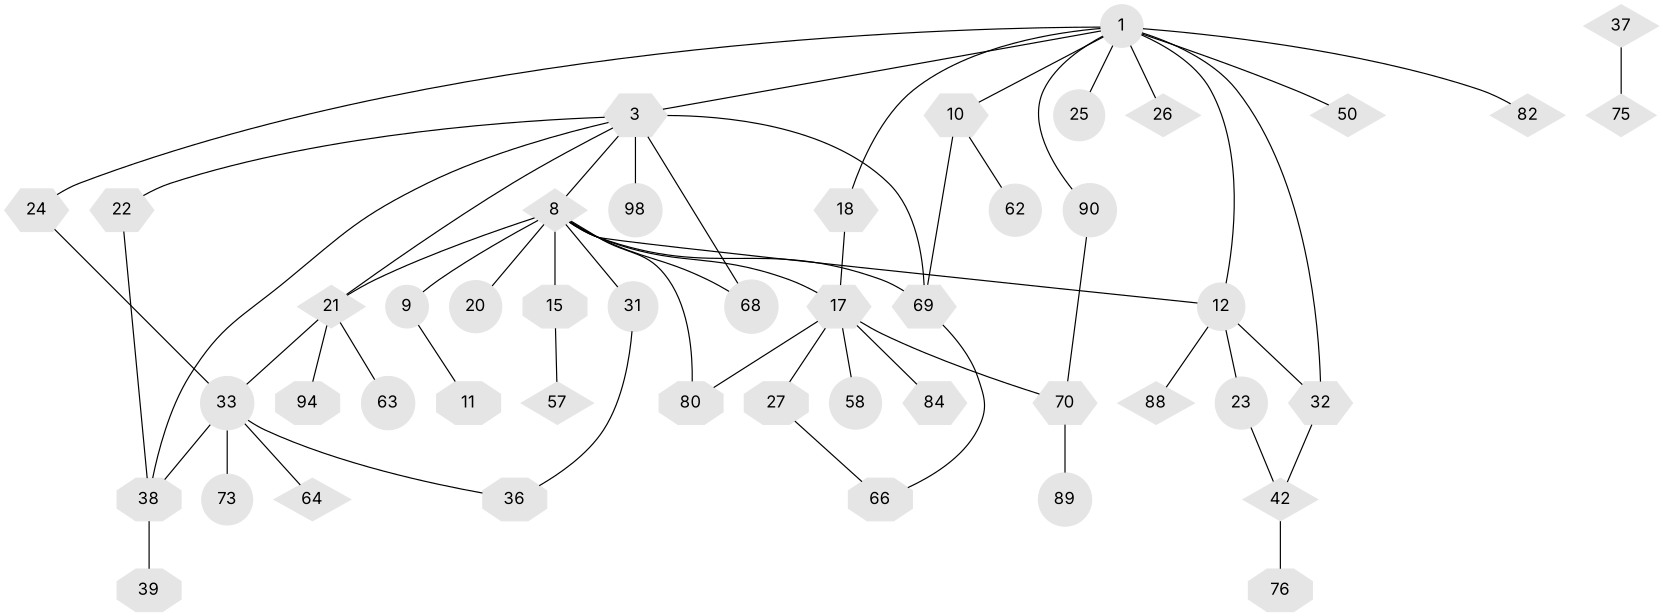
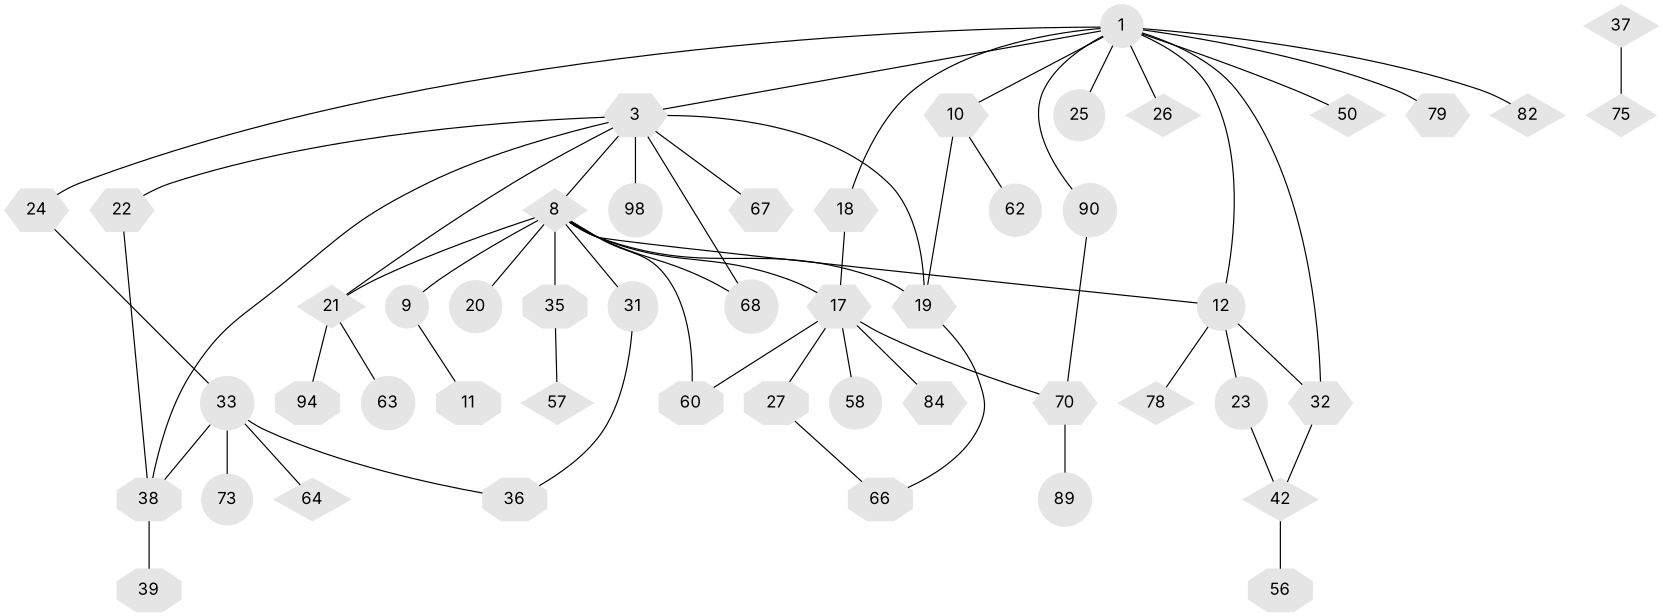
node "79": added
node "67": added
node "15": label "15" -> "35"
node "69": label "69" -> "19"
edge "21" -- "33": removed
node "80": label "80" -> "60"
node "88": label "88" -> "78"
node "76": label "76" -> "56"
